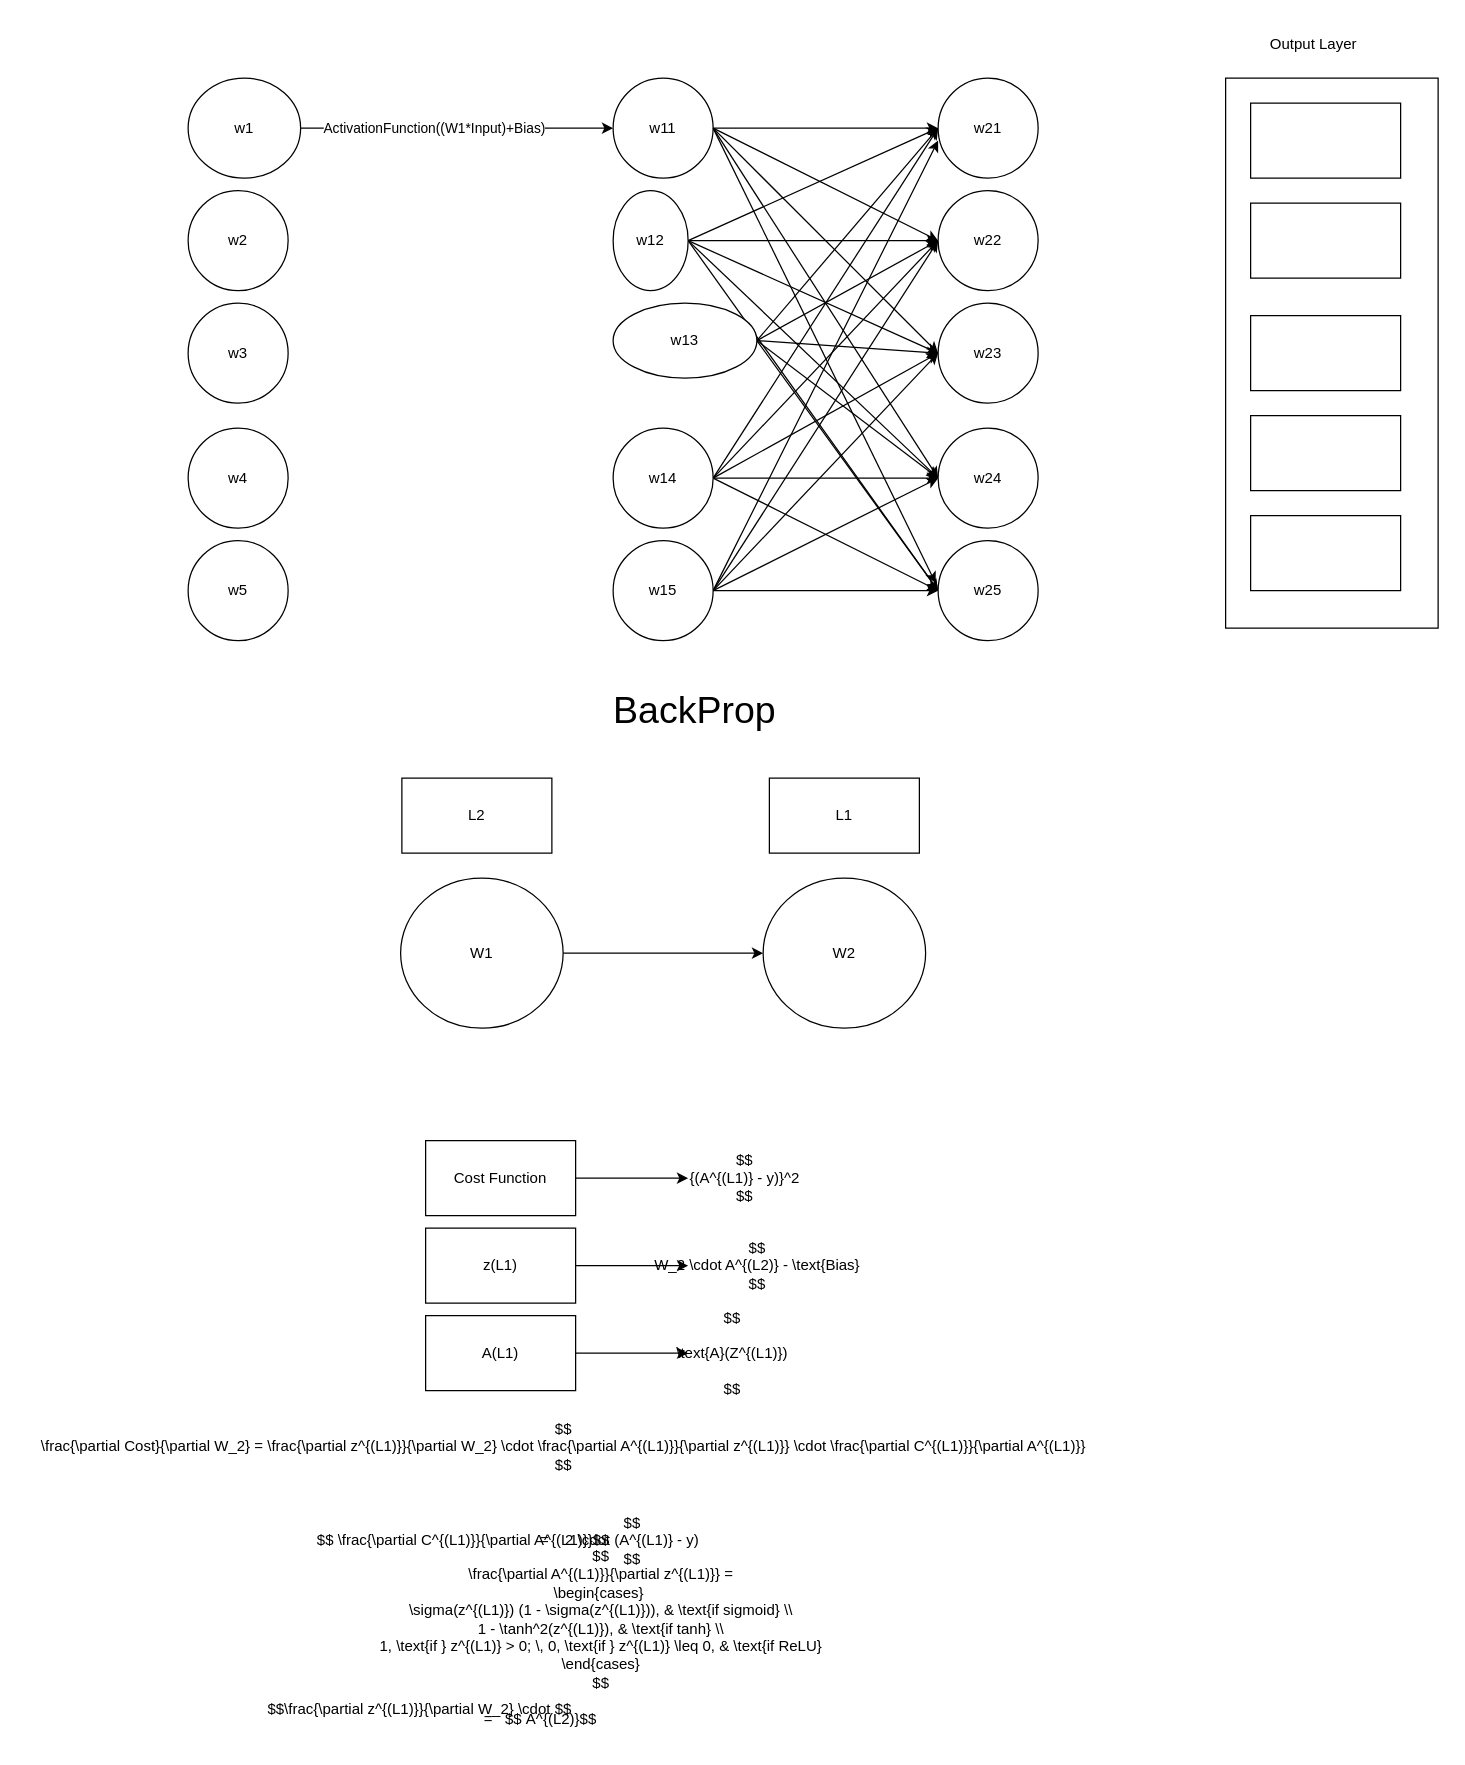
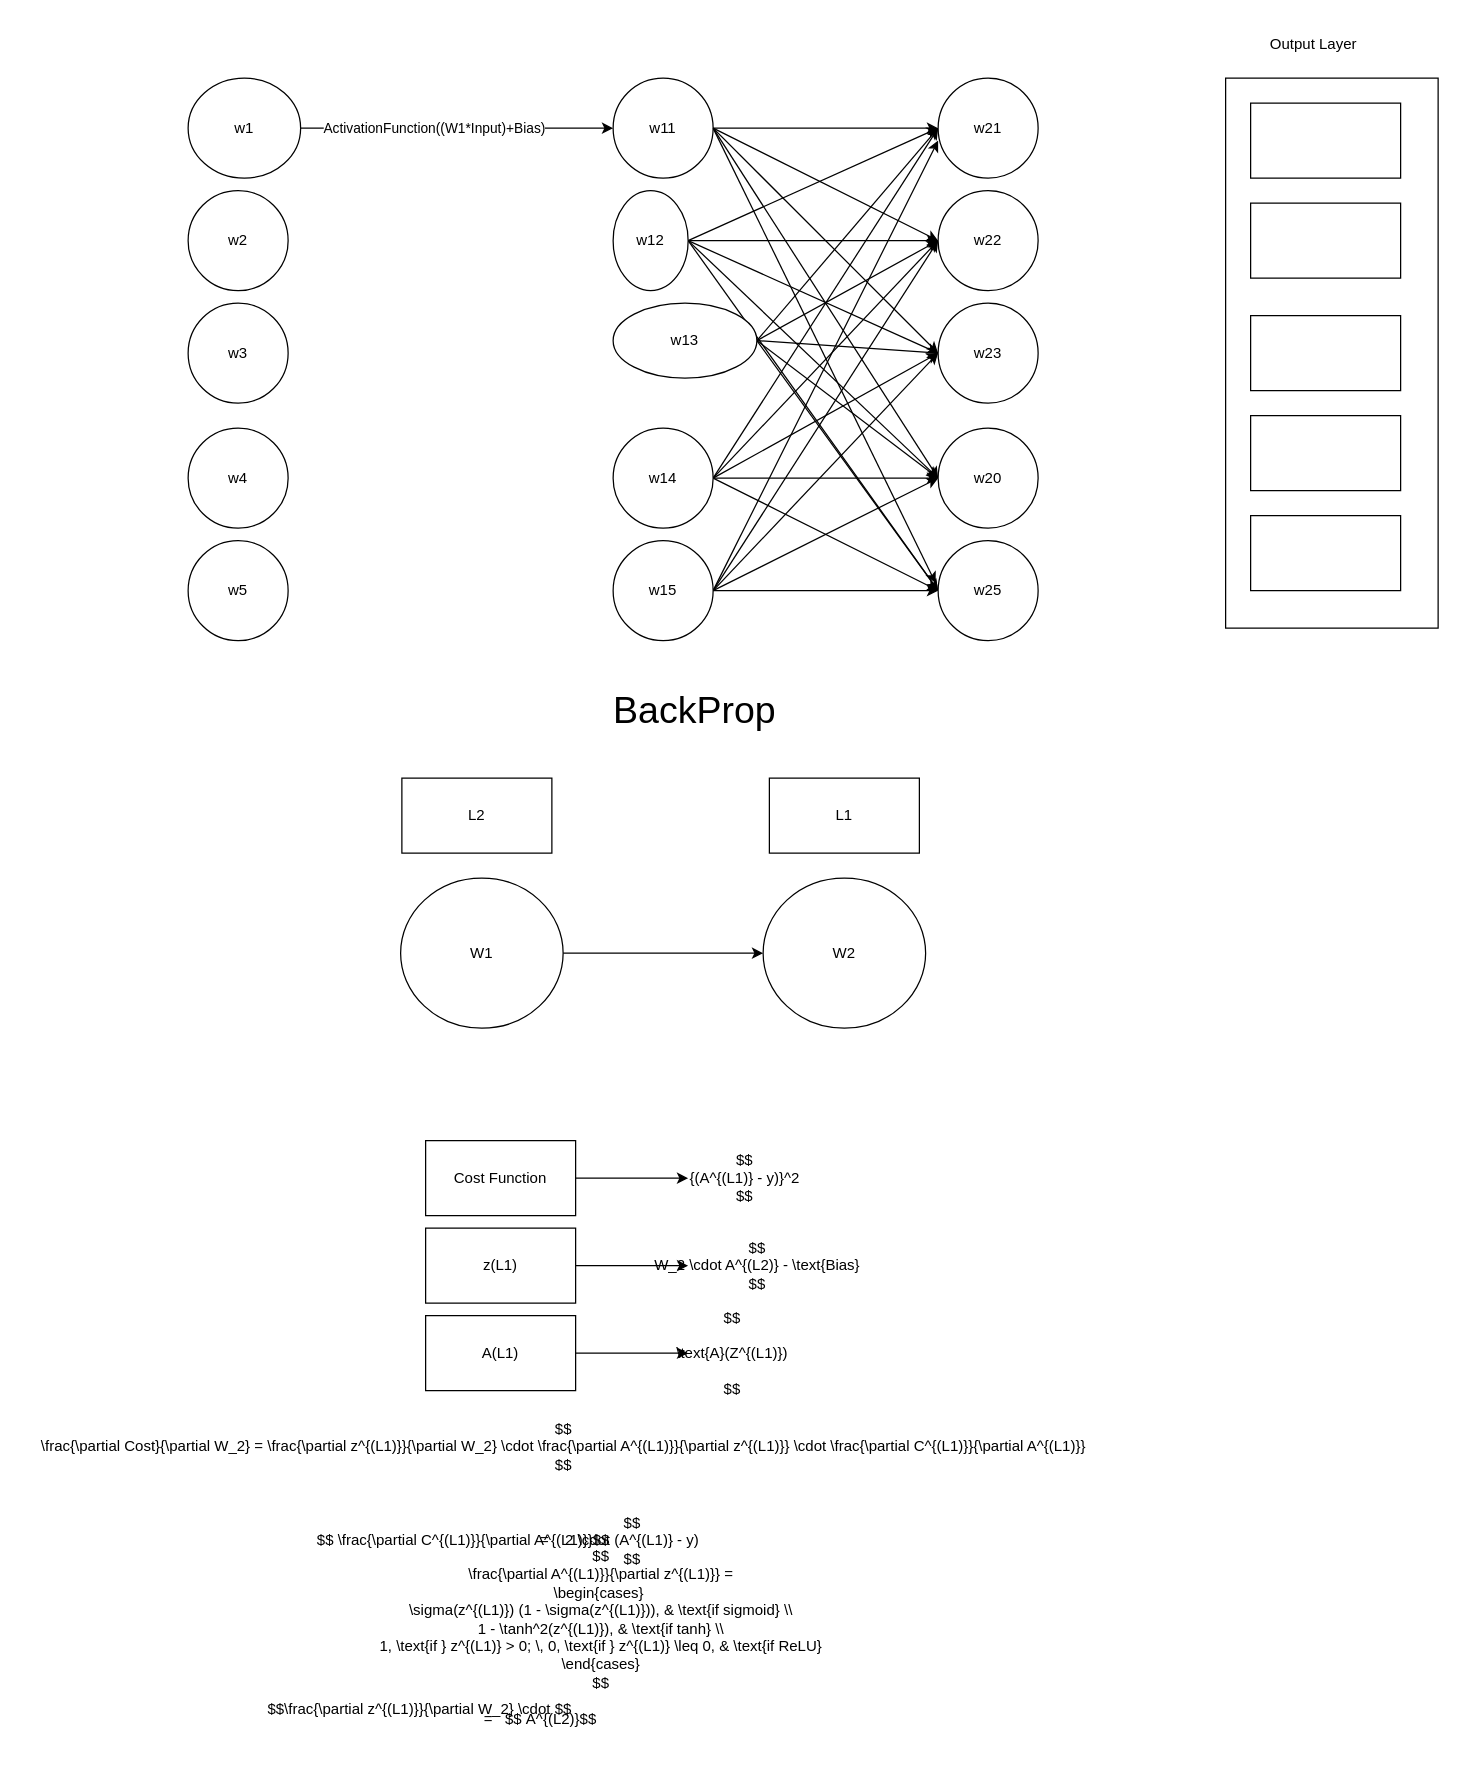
edge "w13" -> "w23": arrowhead classic -> open
node "w24": label "w24" -> "w20"
